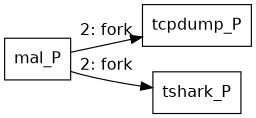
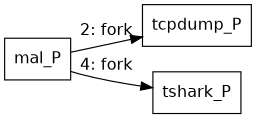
edge "mal_P" -> "tshark_P": label "2: fork" -> "4: fork"
